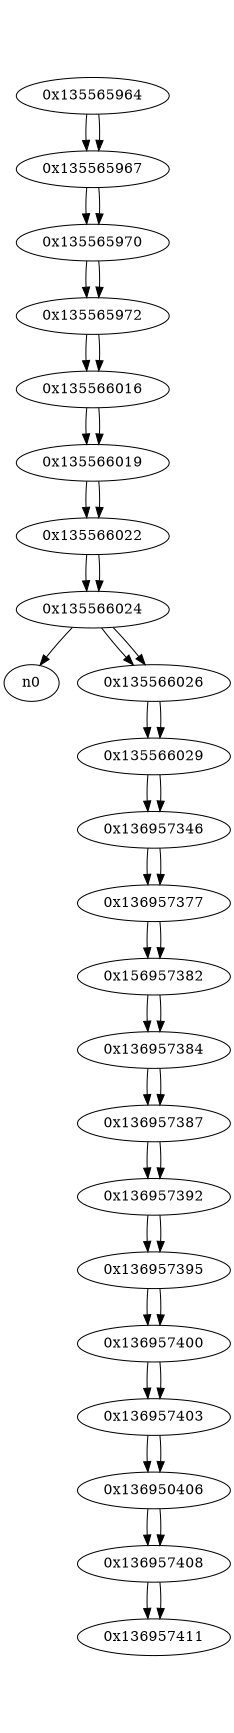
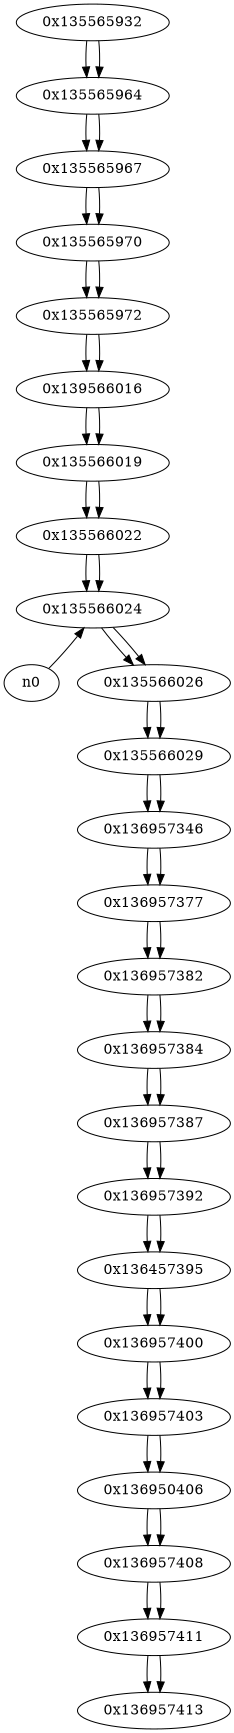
node "0x135565932": added
node "0x135566016": label "0x135566016" -> "0x139566016"
edge "0x135566024" -> "n0": reversed
node "0x156957382": label "0x156957382" -> "0x136957382"
node "0x136957395": label "0x136957395" -> "0x136457395"
node "0x136957413": added
